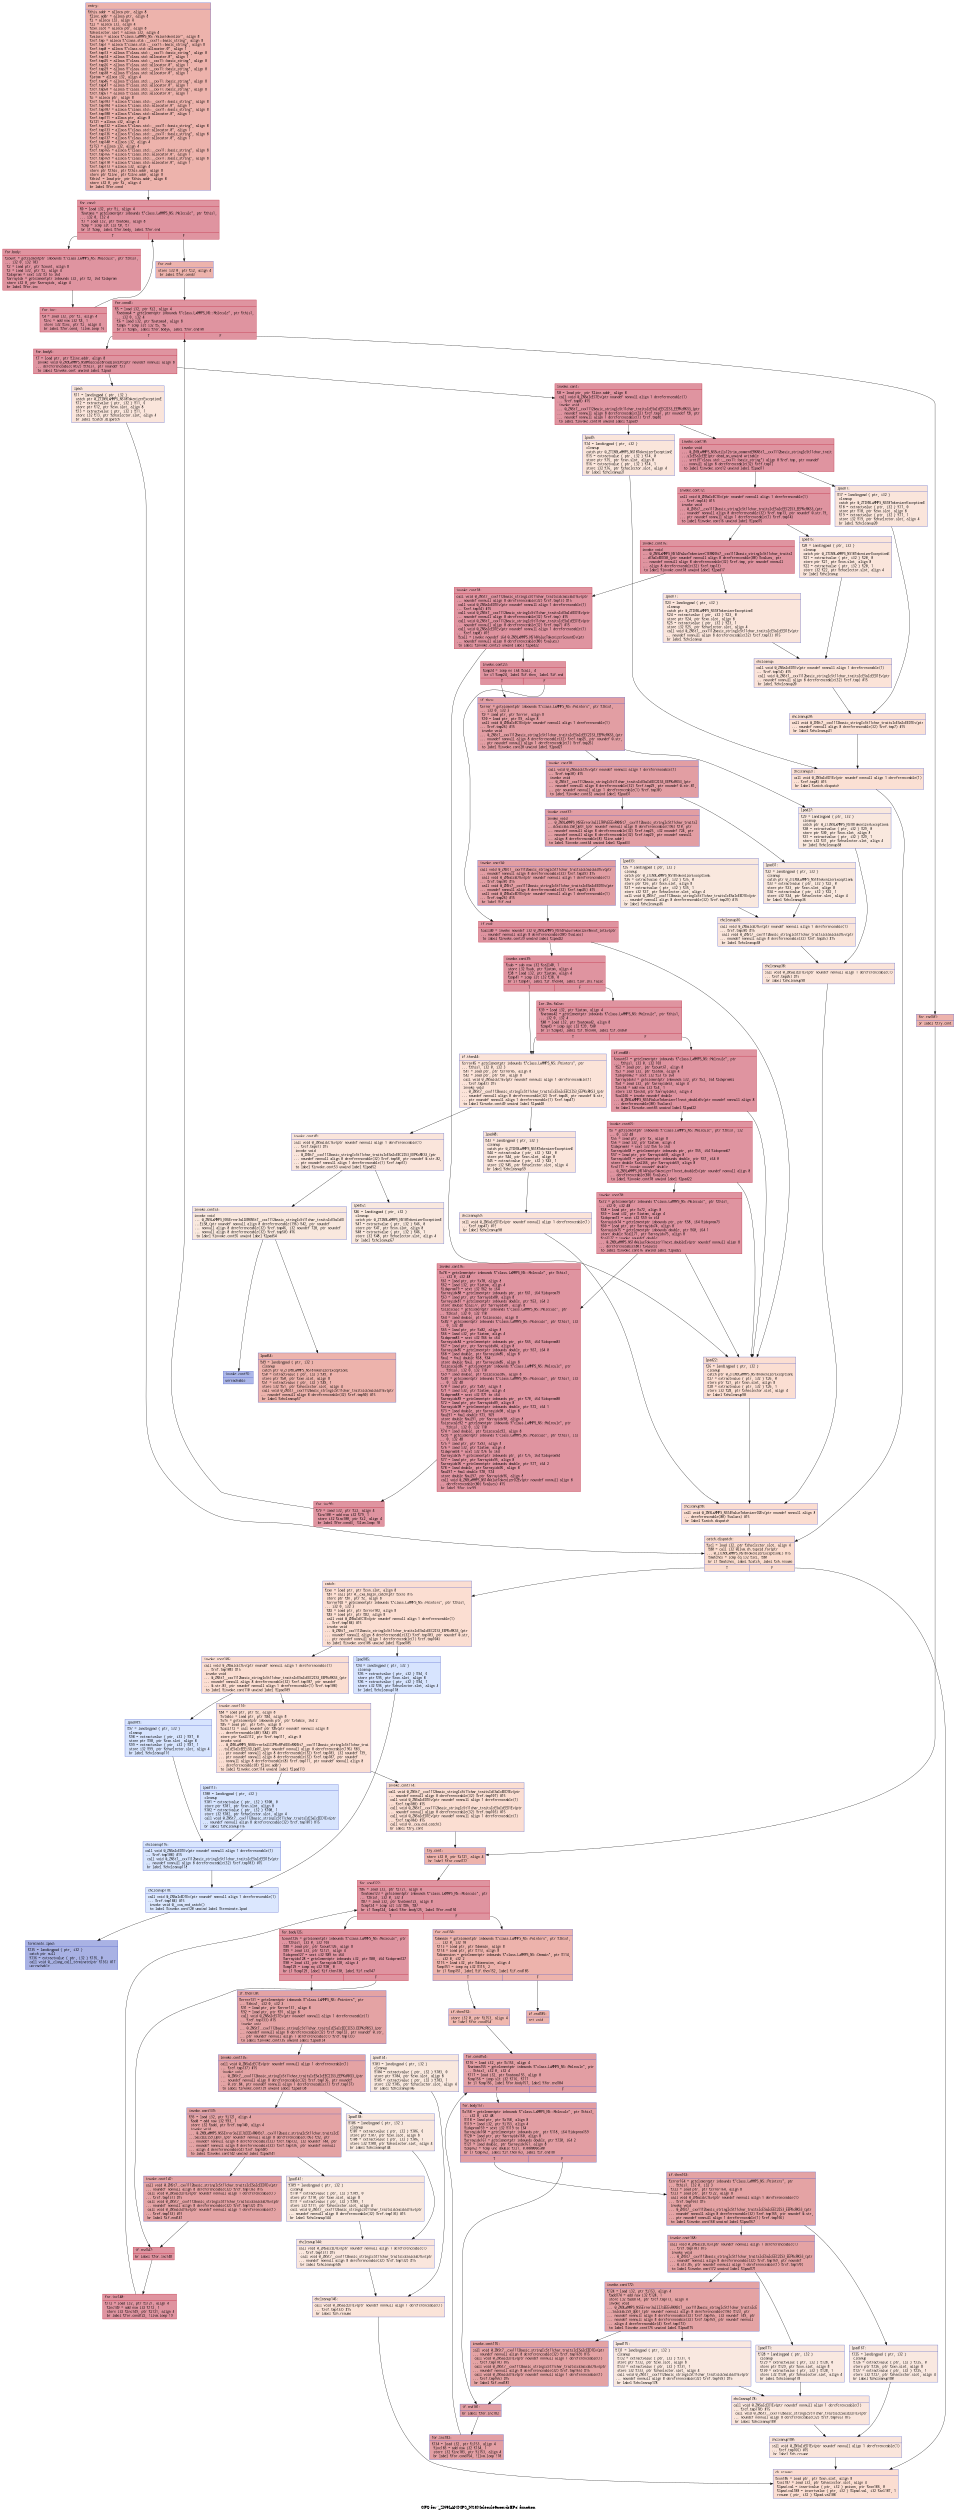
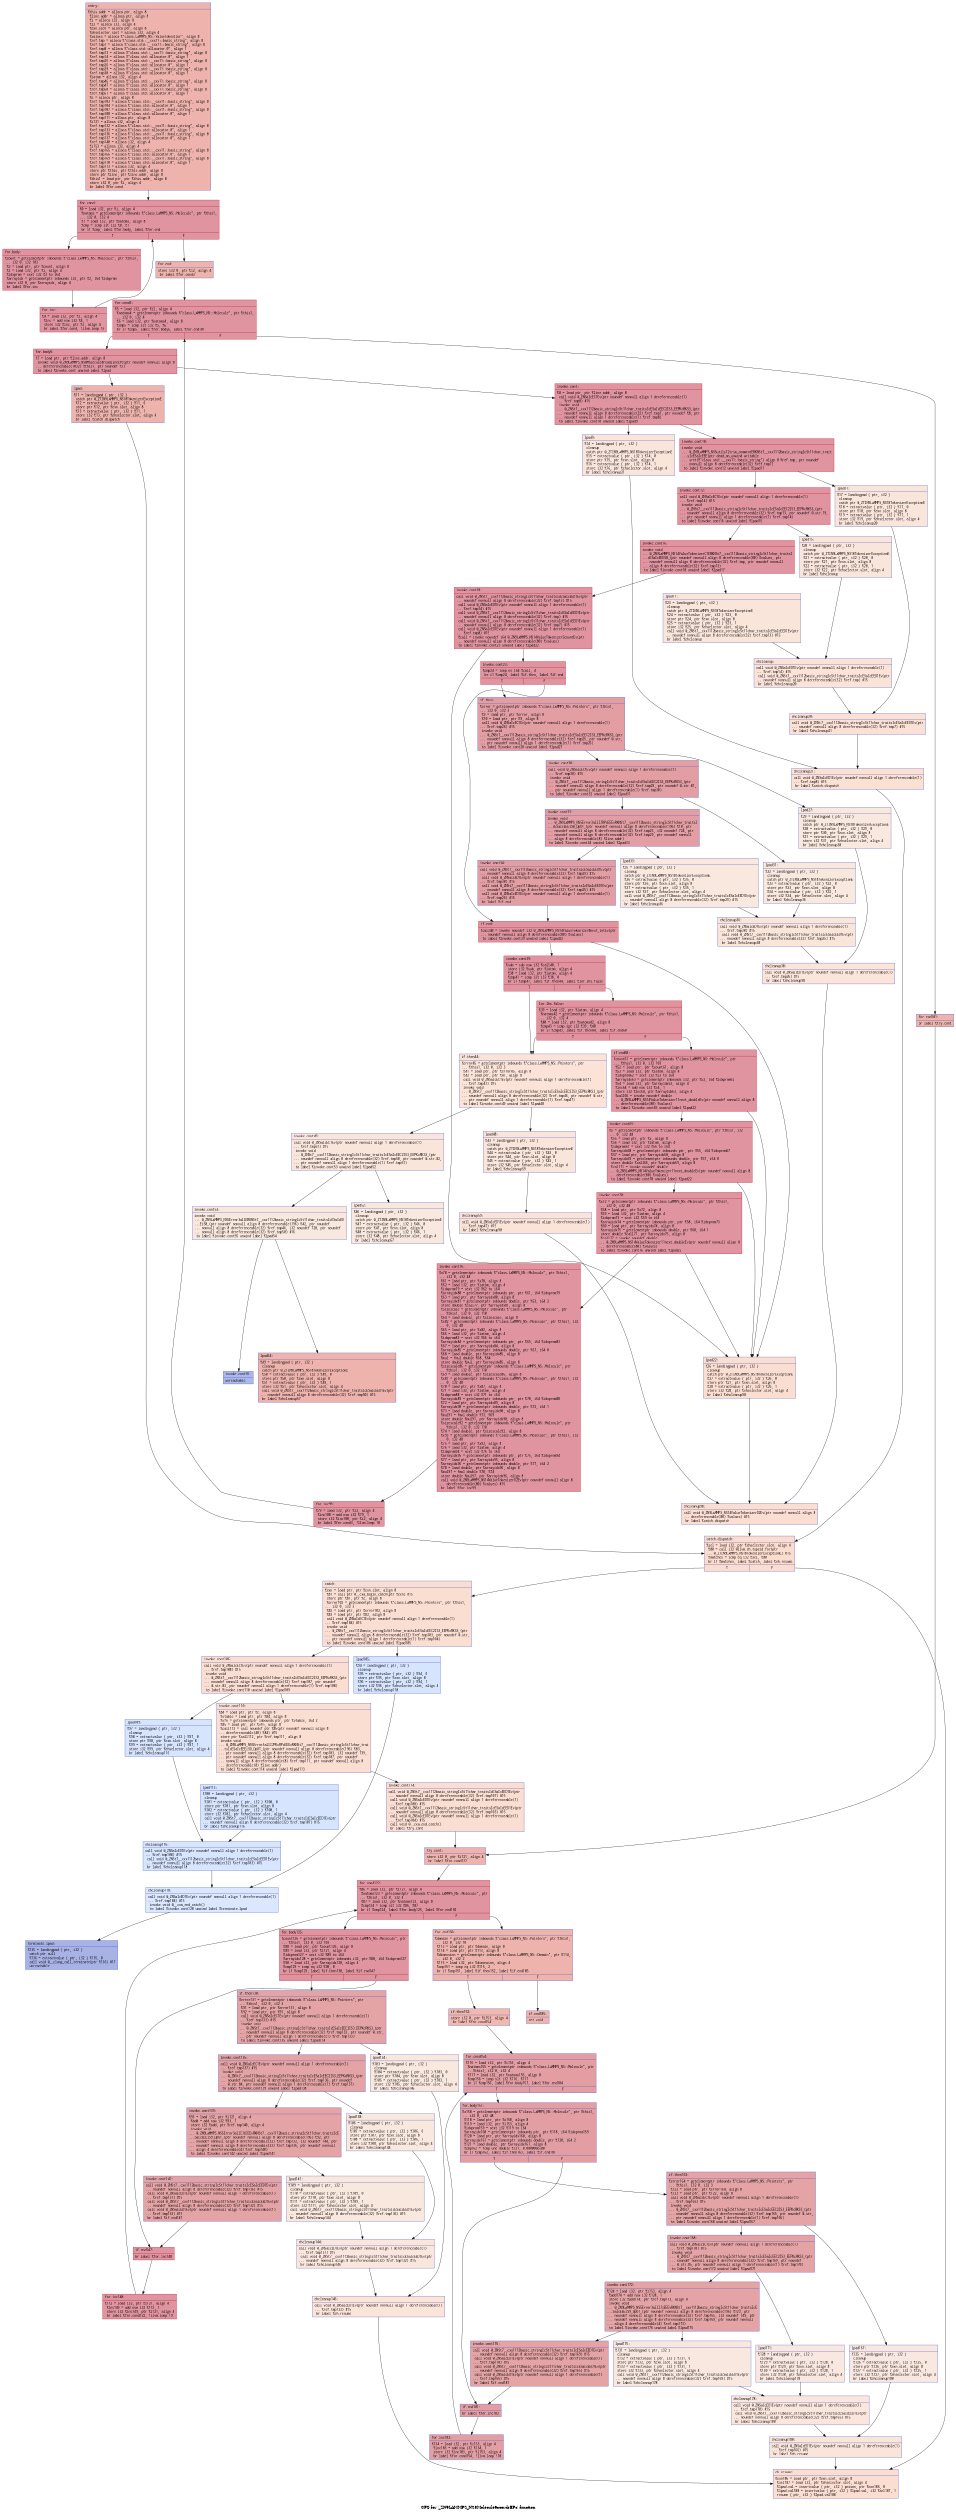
node "lpad:": fillcolor #f4c5ad70 -> #d6524470
edge "if.then130:" -> "lpad134:": added
